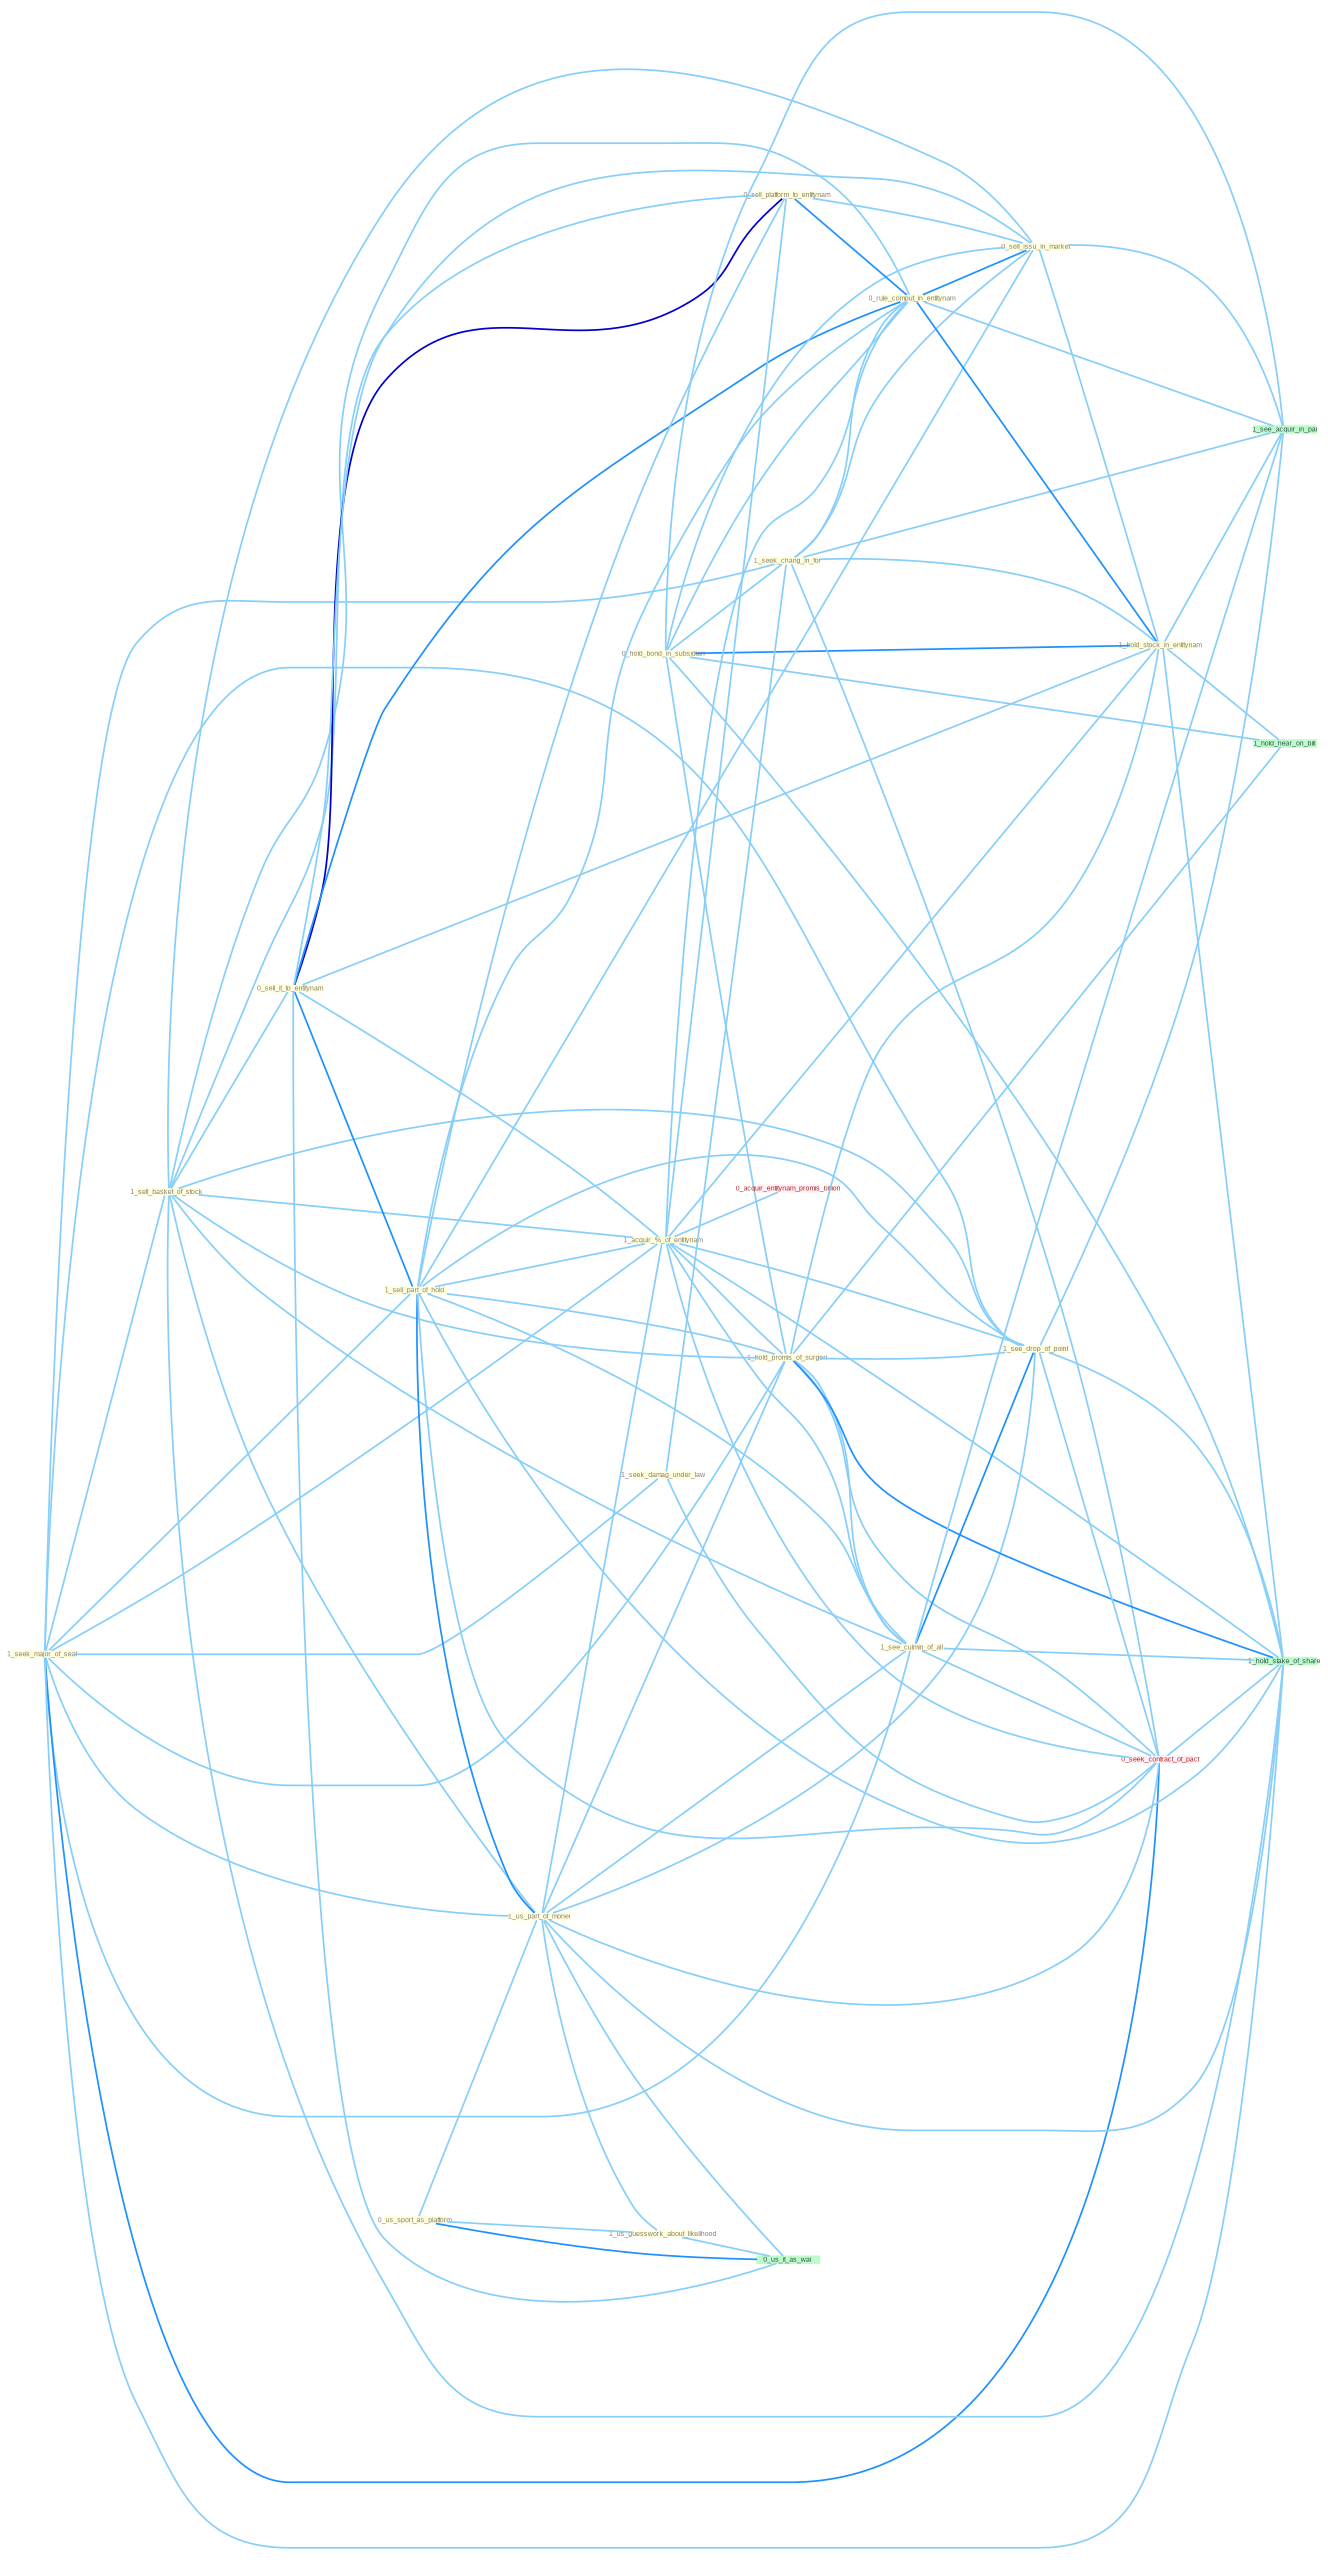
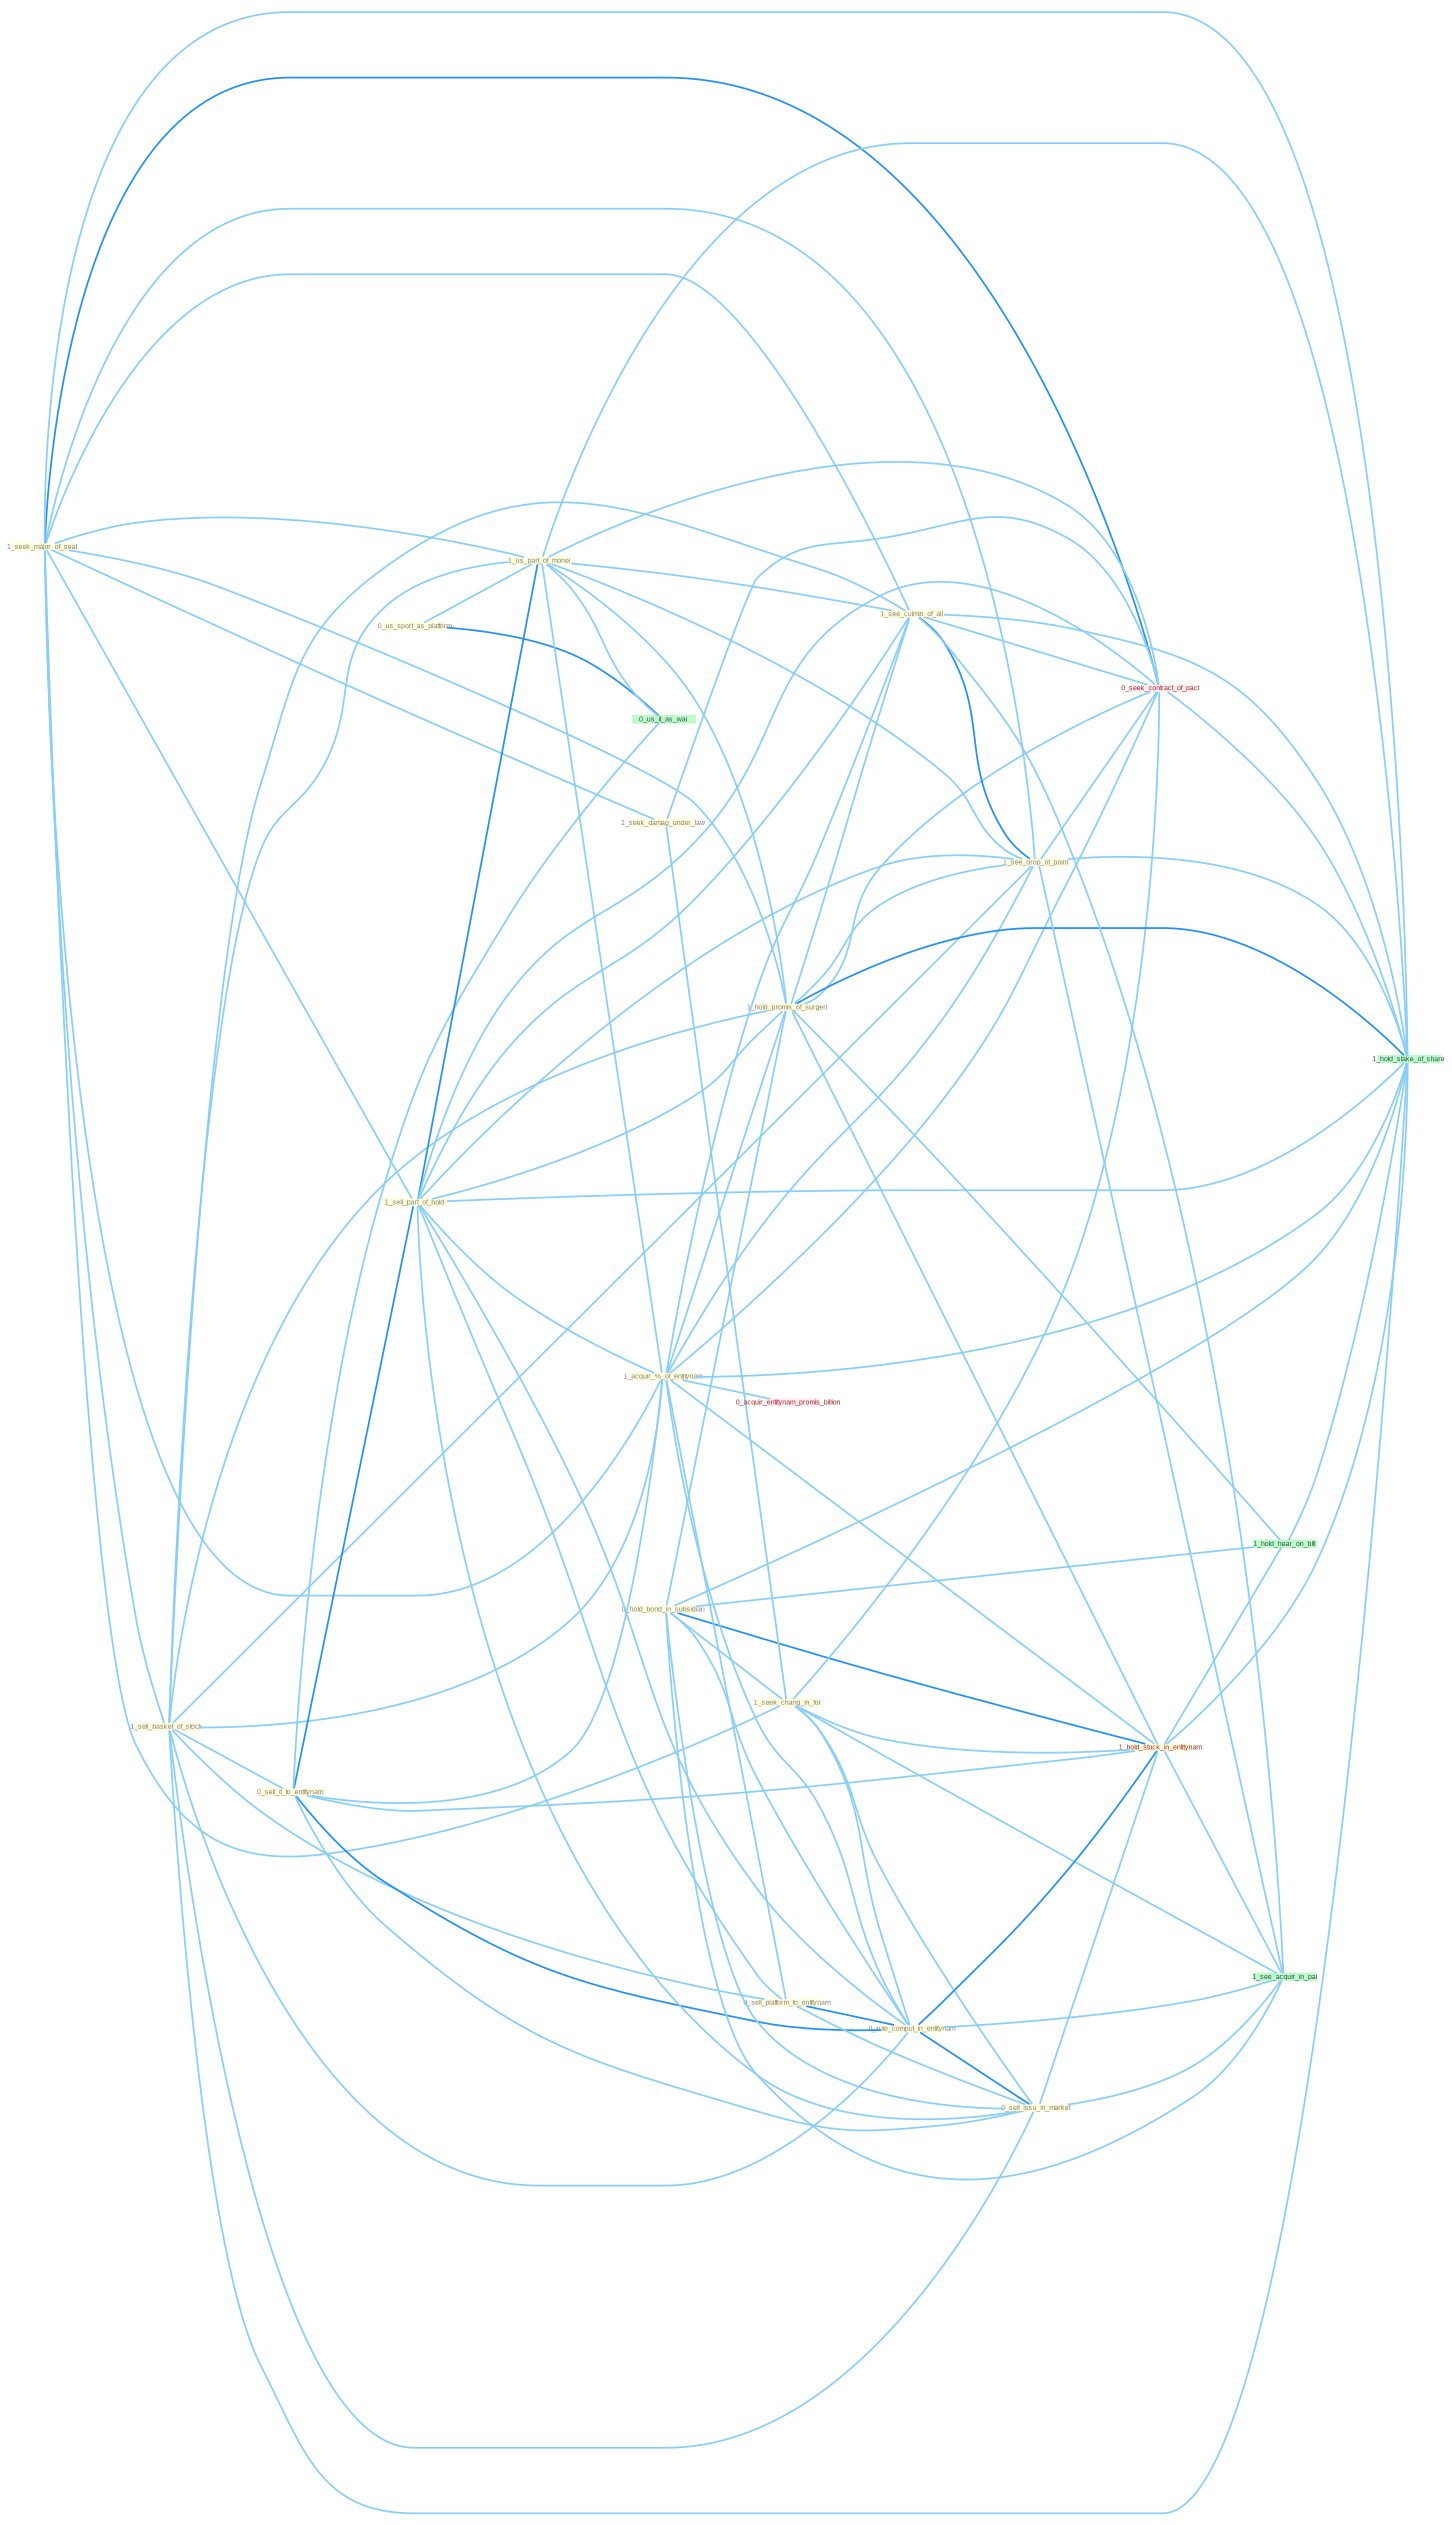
edge "0_sell_platform_to_entitynam" -- "0_sell_it_to_entitynam": removed
node "1_hold_stock_in_entitynam": fontcolor #8b7d6b -> #b22222
edge "1_hold_stake_of_share" -- "1_hold_hear_on_bill": added
node "1_us_guesswork_about_likelihood": removed
